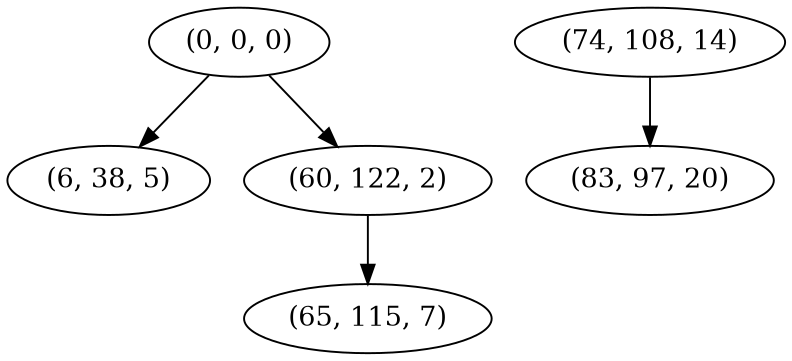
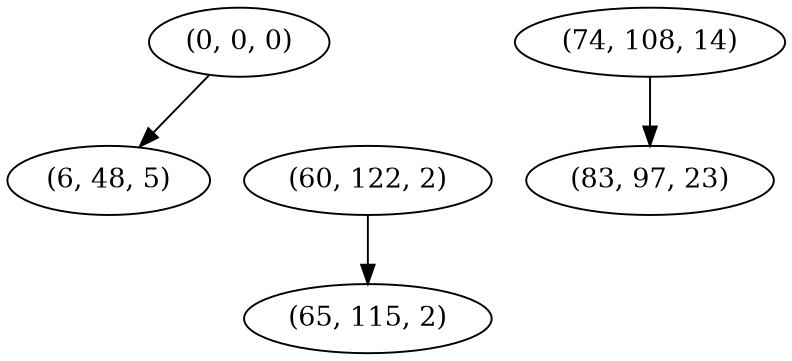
edge "(0, 0, 0)" -> "(60, 122, 2)": removed
node "(6, 38, 5)": label "(6, 38, 5)" -> "(6, 48, 5)"
node "(83, 97, 20)": label "(83, 97, 20)" -> "(83, 97, 23)"
node "(65, 115, 7)": label "(65, 115, 7)" -> "(65, 115, 2)"
